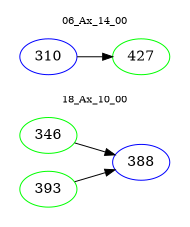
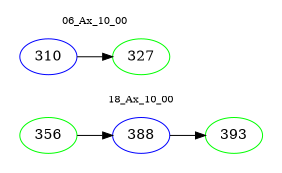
cluster "06_Ax_14_00": label "06_Ax_14_00" -> "06_Ax_10_00"
node "427": label "427" -> "327"
node "346": label "346" -> "356"
edge "393" -> "388": reversed
